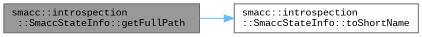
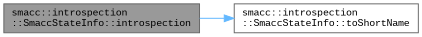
node "smacc::introspection ::SmaccStateInfo::getFullPath": label "smacc::introspection ::SmaccStateInfo::getFullPath" -> "smacc::introspection ::SmaccStateInfo::introspection"
